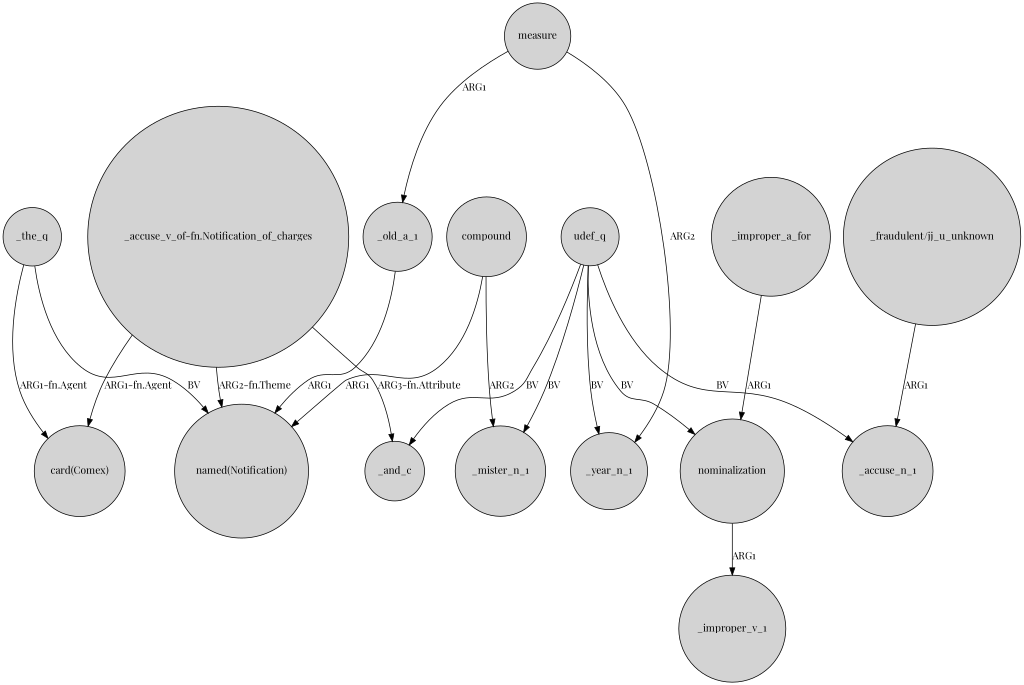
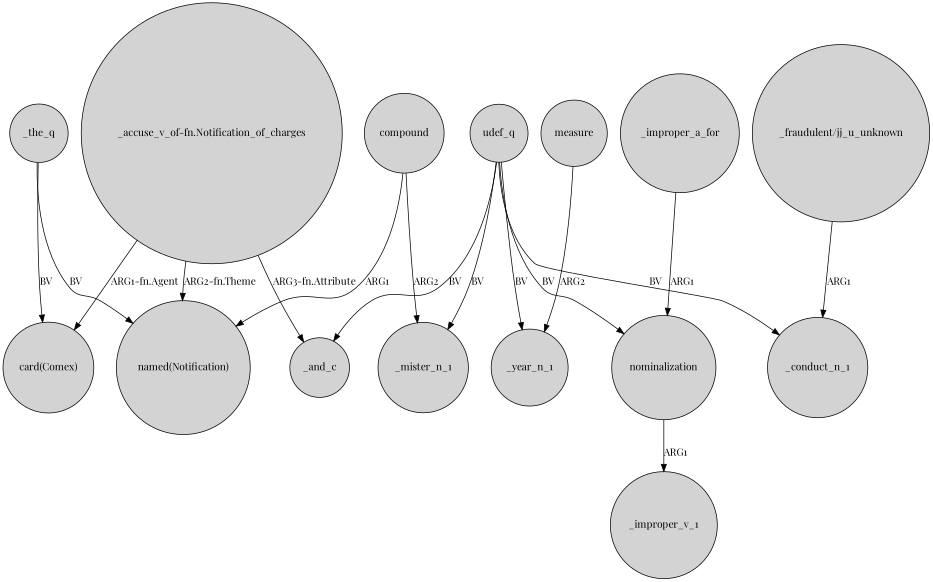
node "_old_a_1": removed
edge "_the_q" -> "card(Comex)": label "ARG1-fn.Agent" -> "BV"
node "_accuse_n_1": label "_accuse_n_1" -> "_conduct_n_1"
